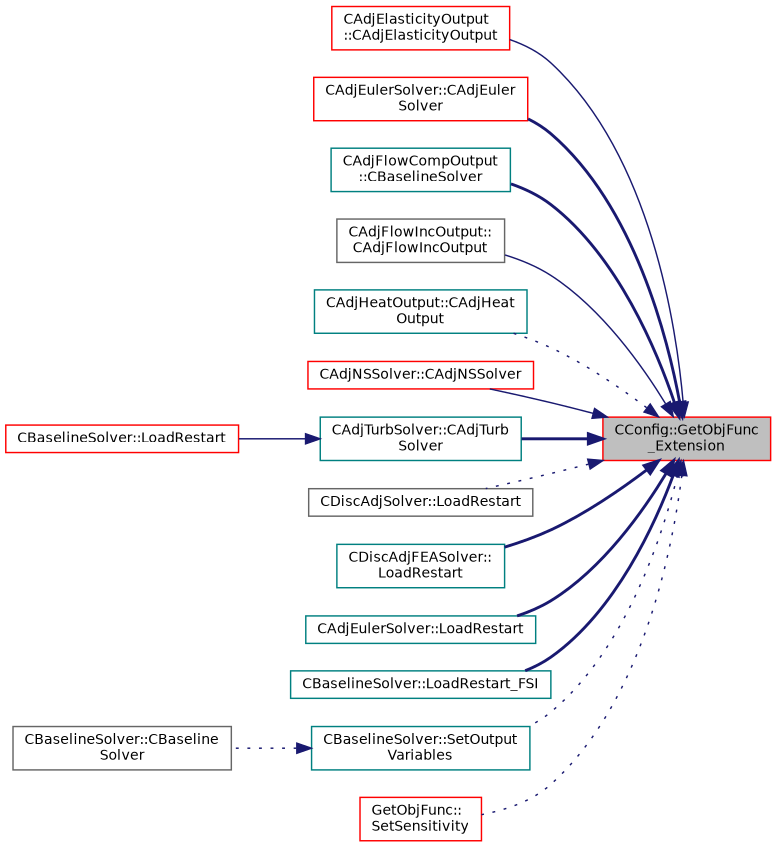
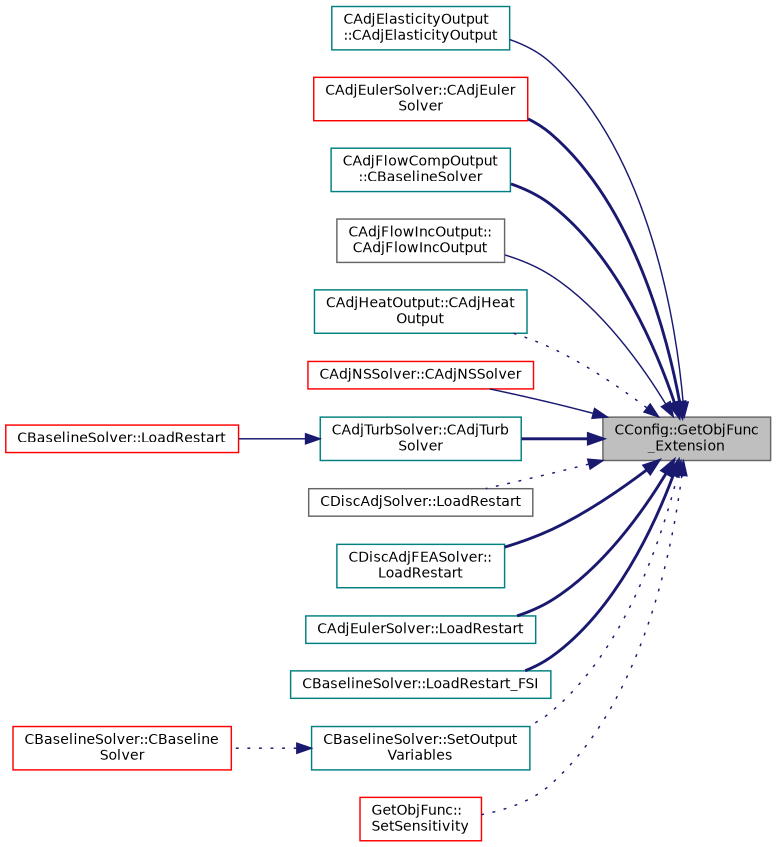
node "CAdjElasticityOutput ::CAdjElasticityOutput": color red -> teal
node "CConfig::GetObjFunc _Extension": color red -> gray40
node "CBaselineSolver::CBaseline Solver": color gray40 -> red
